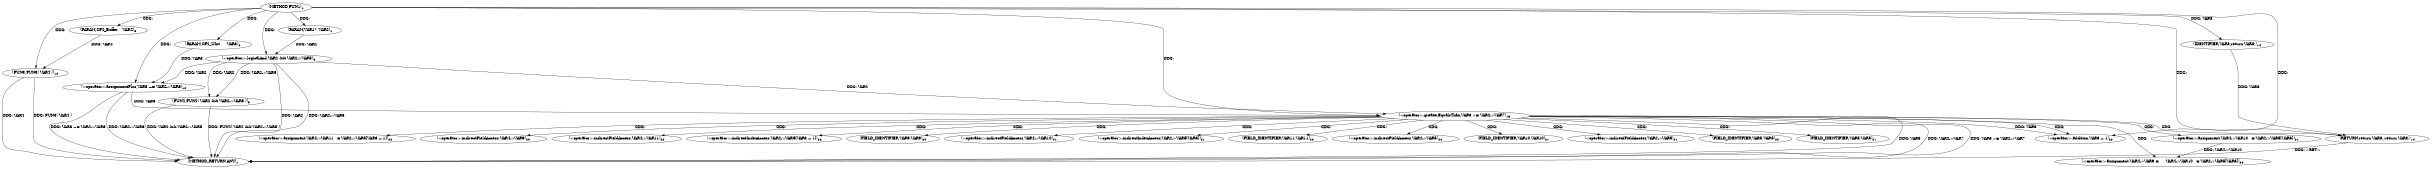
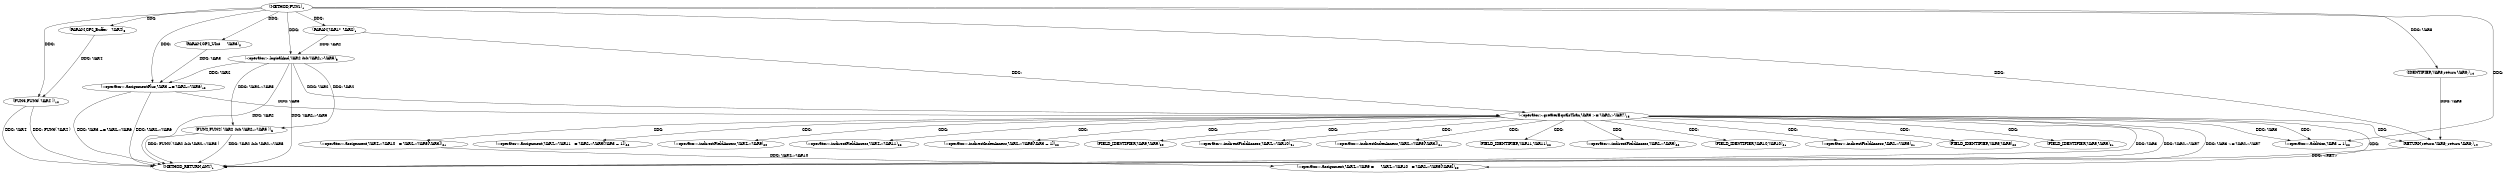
edge "(METHOD,FUN1)" -> "(<operator>.greaterEqualsThan,VAR3 >= VAR2->VAR7)": now "(PARAM,VAR1*  VAR2)" -> "(<operator>.greaterEqualsThan,VAR3 >= VAR2->VAR7)"
